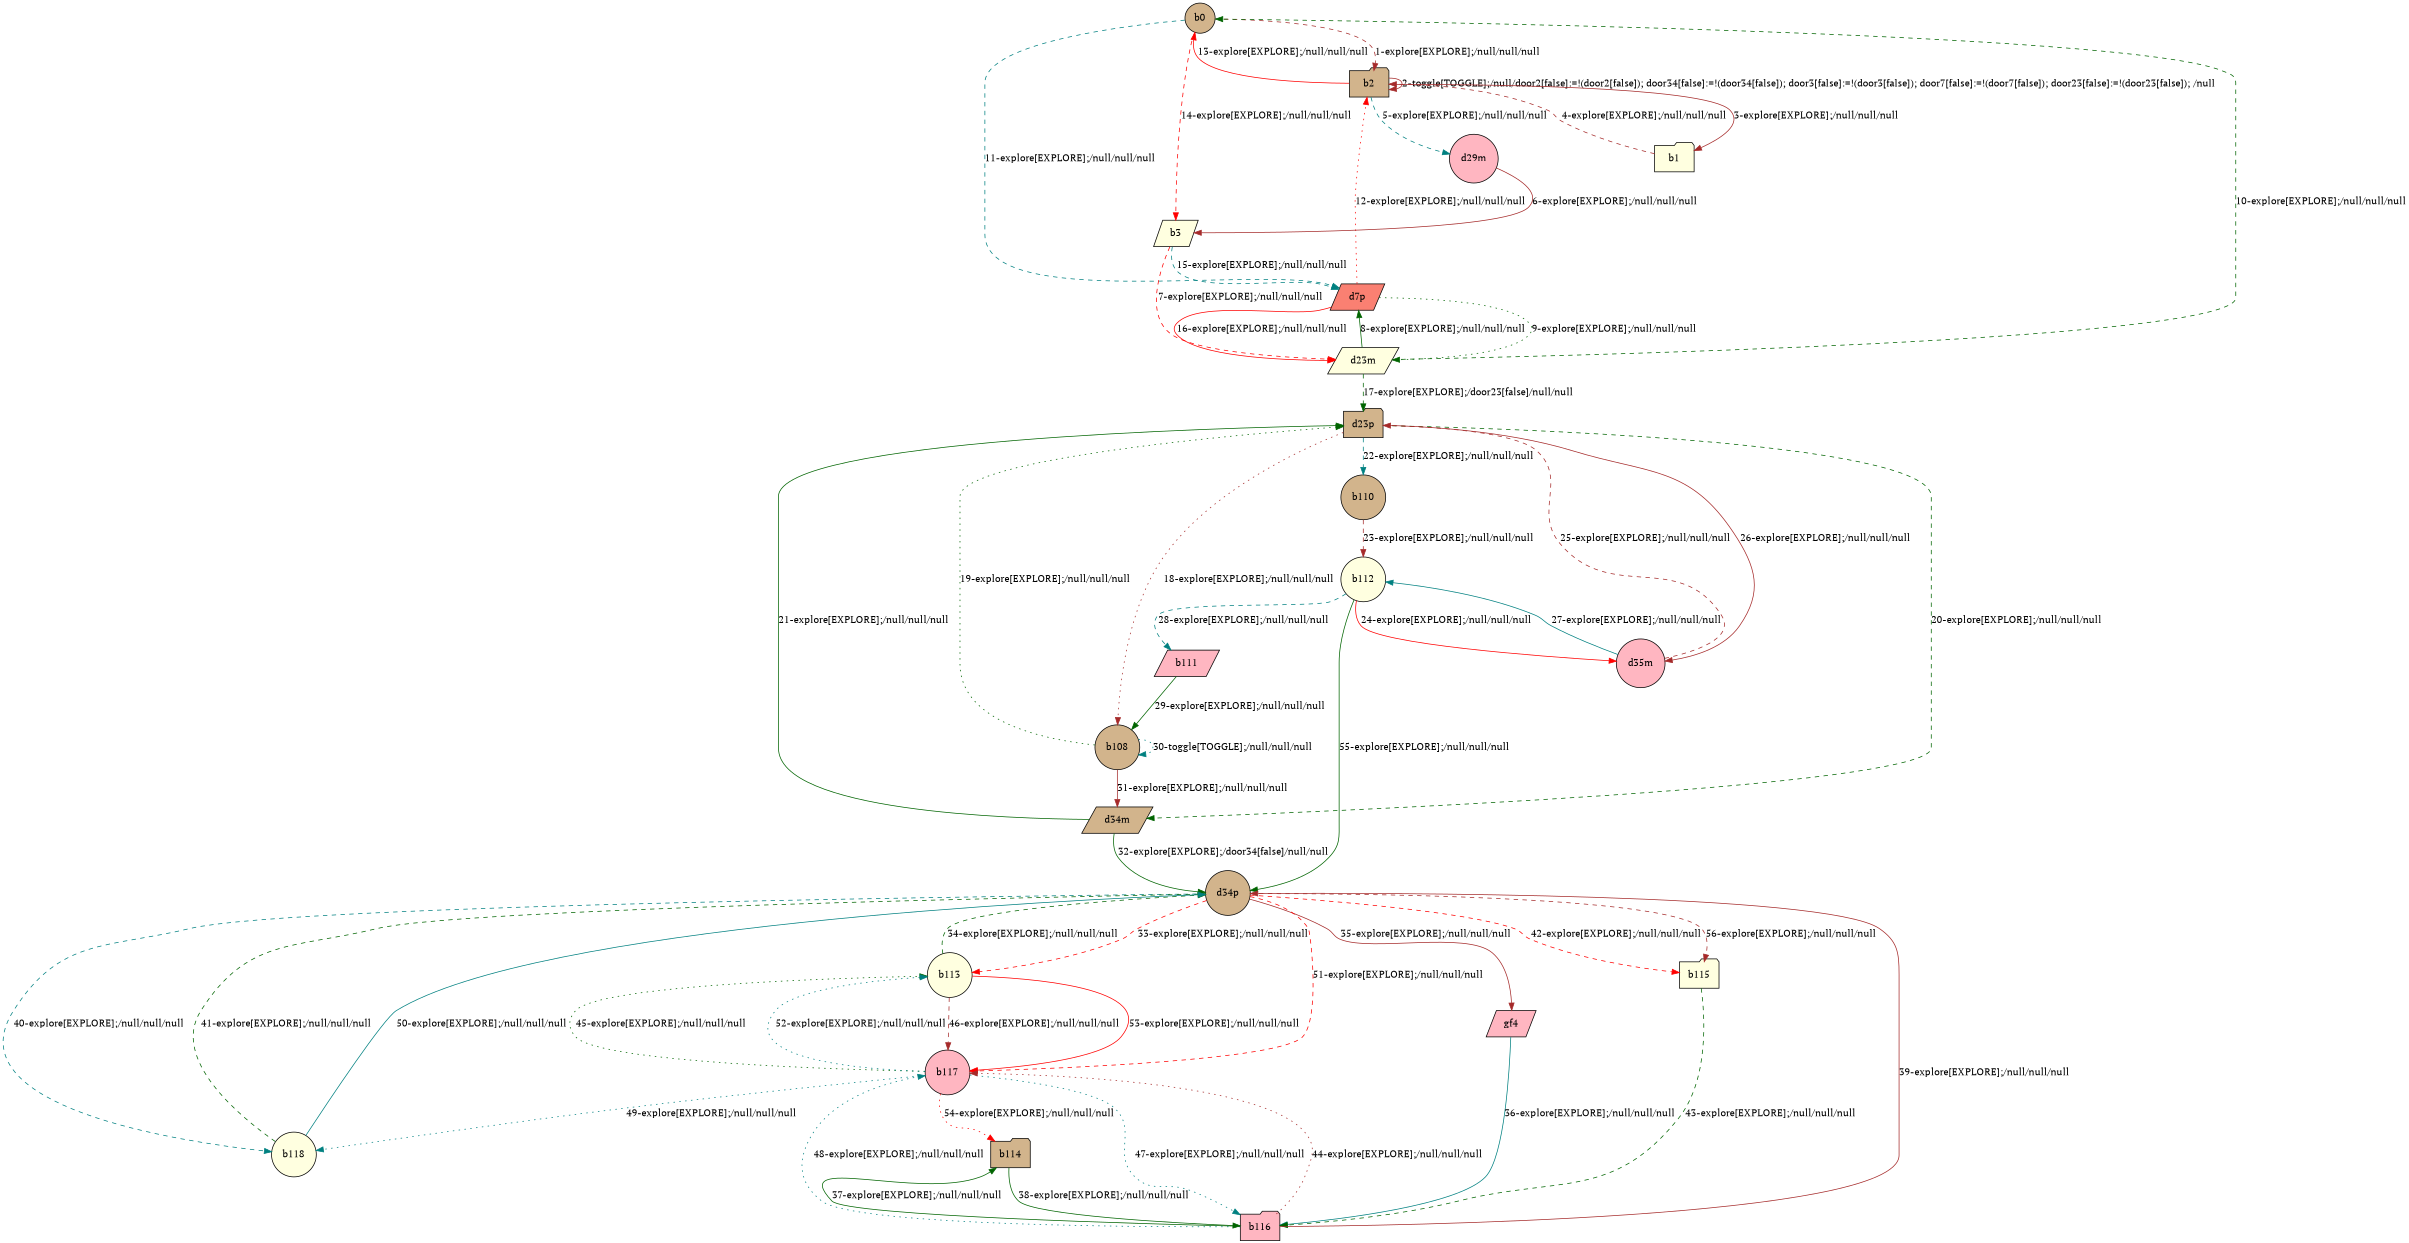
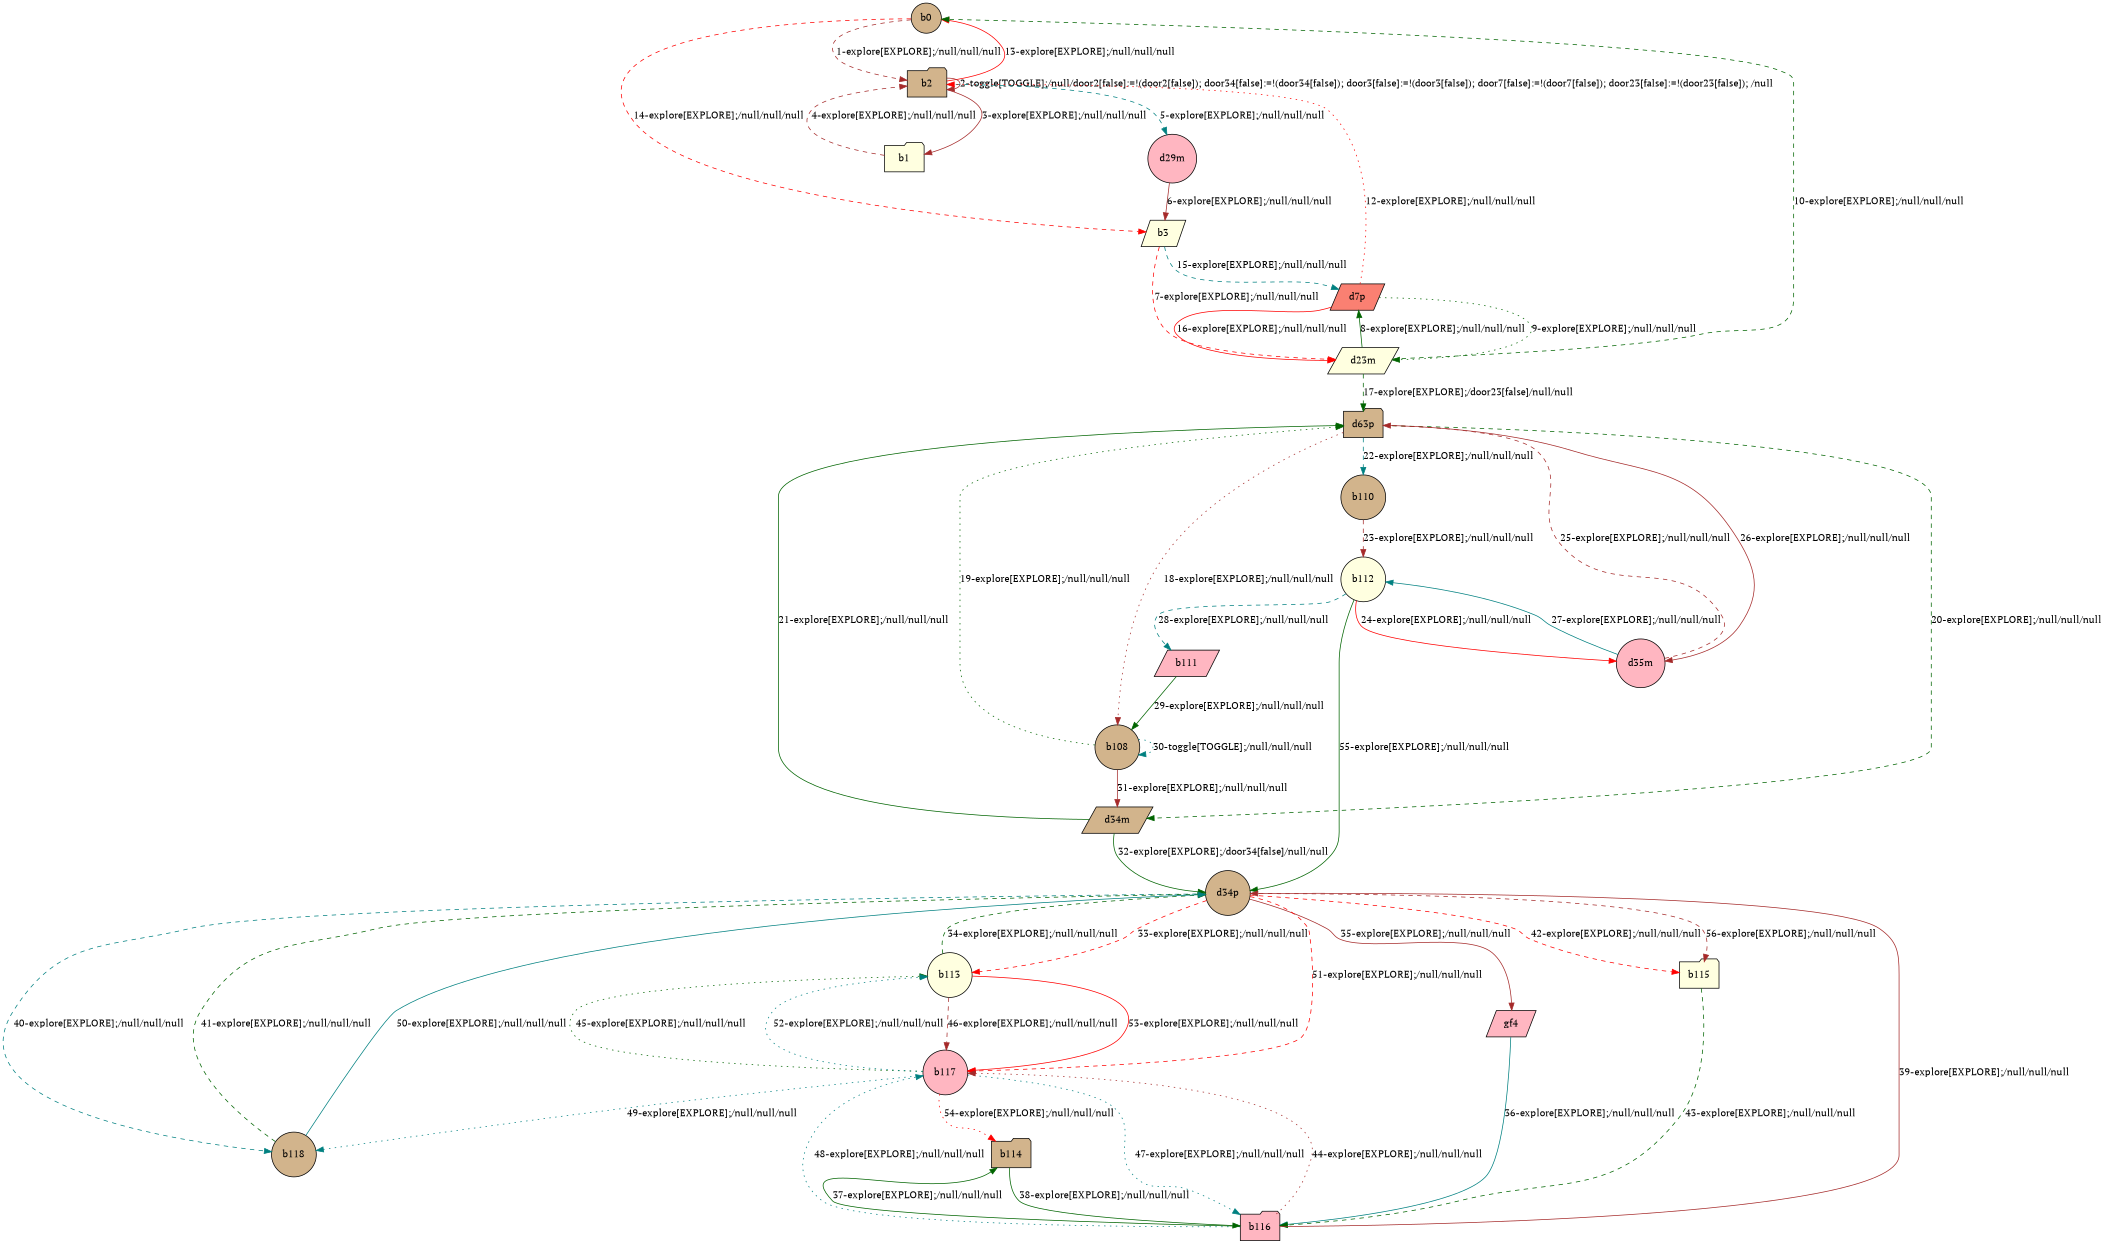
edge "b0" -> "d7p": removed, label "11-explore[EXPLORE];/null/null/null"
node "d23p": label "d23p" -> "d63p"
node "b118": fillcolor lightyellow -> tan
